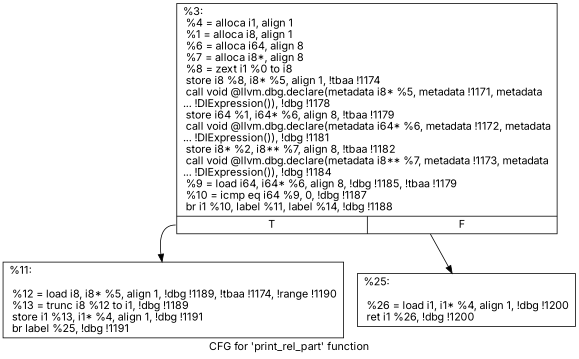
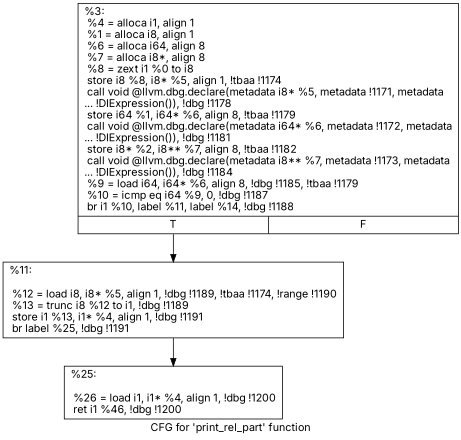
edge "%3:" -> "%25:": now "%11:" -> "%25:"
node "%25:": text "ret i1 %26, !dbg !1200" -> "ret i1 %46, !dbg !1200"
